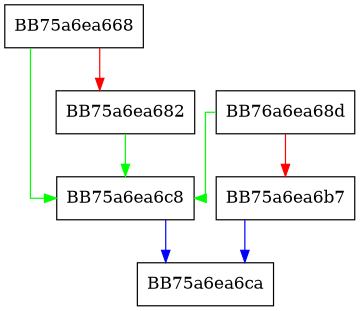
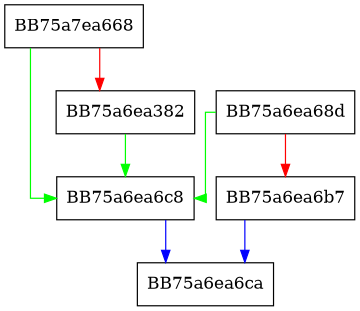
node "BB75a6ea668": label "BB75a6ea668" -> "BB75a7ea668"
node "BB75a6ea682": label "BB75a6ea682" -> "BB75a6ea382"
node "BB76a6ea68d": label "BB76a6ea68d" -> "BB75a6ea68d"
